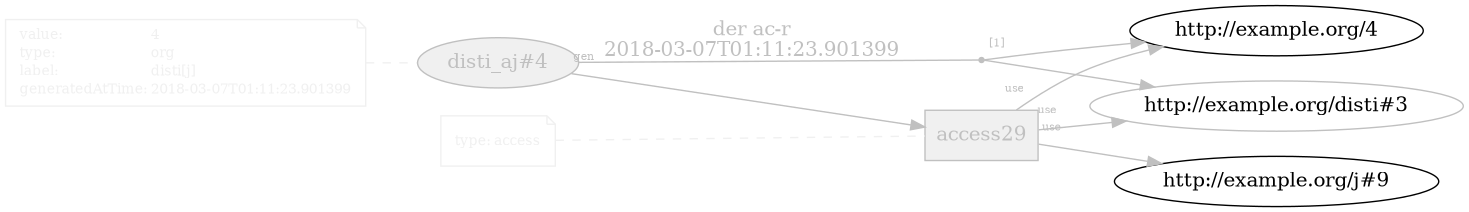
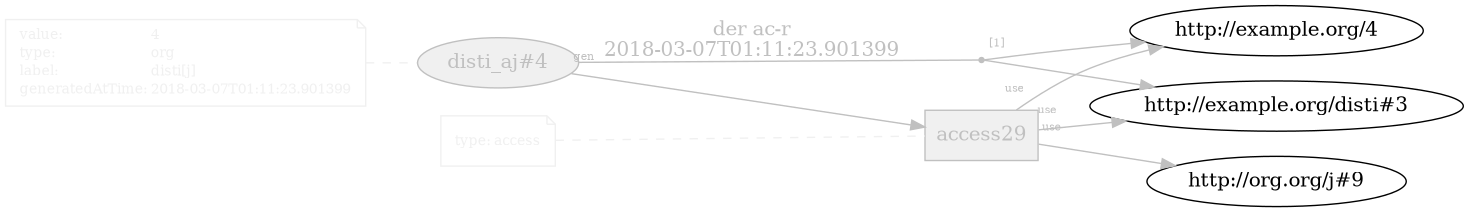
node "http://example.org/disti#3": color gray -> black
node "http://example.org/j#9": label "http://example.org/j#9" -> "http://org.org/j#9"
